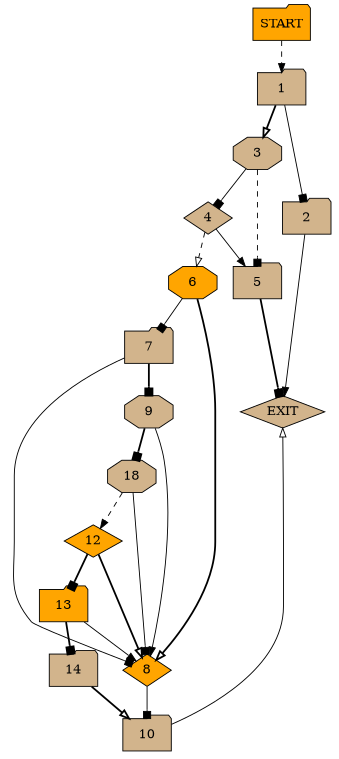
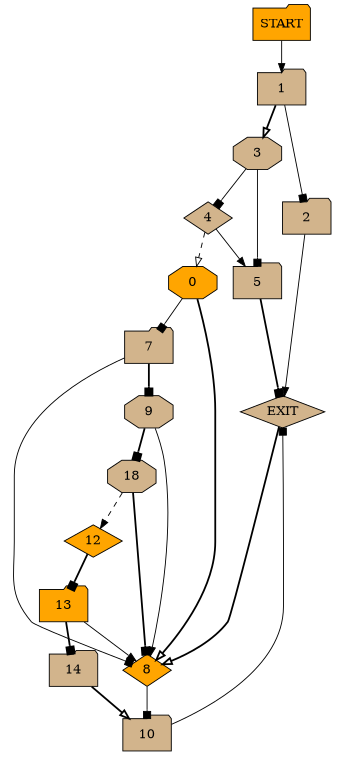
edge "START" -> "1": style dashed -> solid
edge "3" -> "5": style dashed -> solid
node "6": label "6" -> "0"
edge "18" -> "8": style solid -> bold
edge "12" -> "8": now "EXIT" -> "8"
edge "10" -> "EXIT": arrowhead onormal -> box
